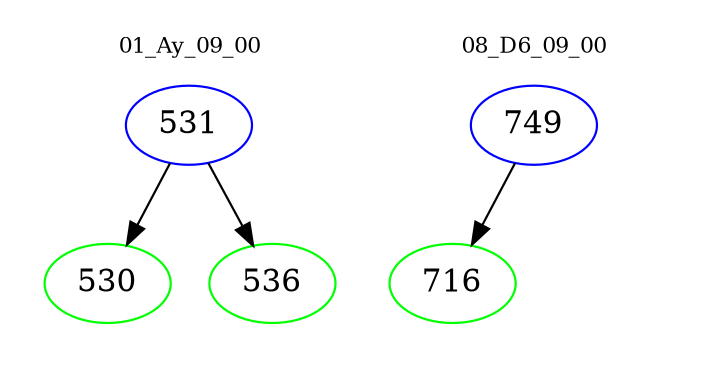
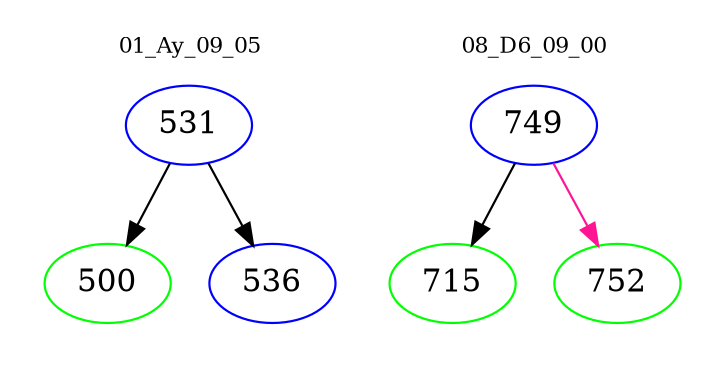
cluster "01_Ay_09_00": label "01_Ay_09_00" -> "01_Ay_09_05"
node "530": label "530" -> "500"
node "536": color green -> blue
node "716": label "716" -> "715"
node "752": added
